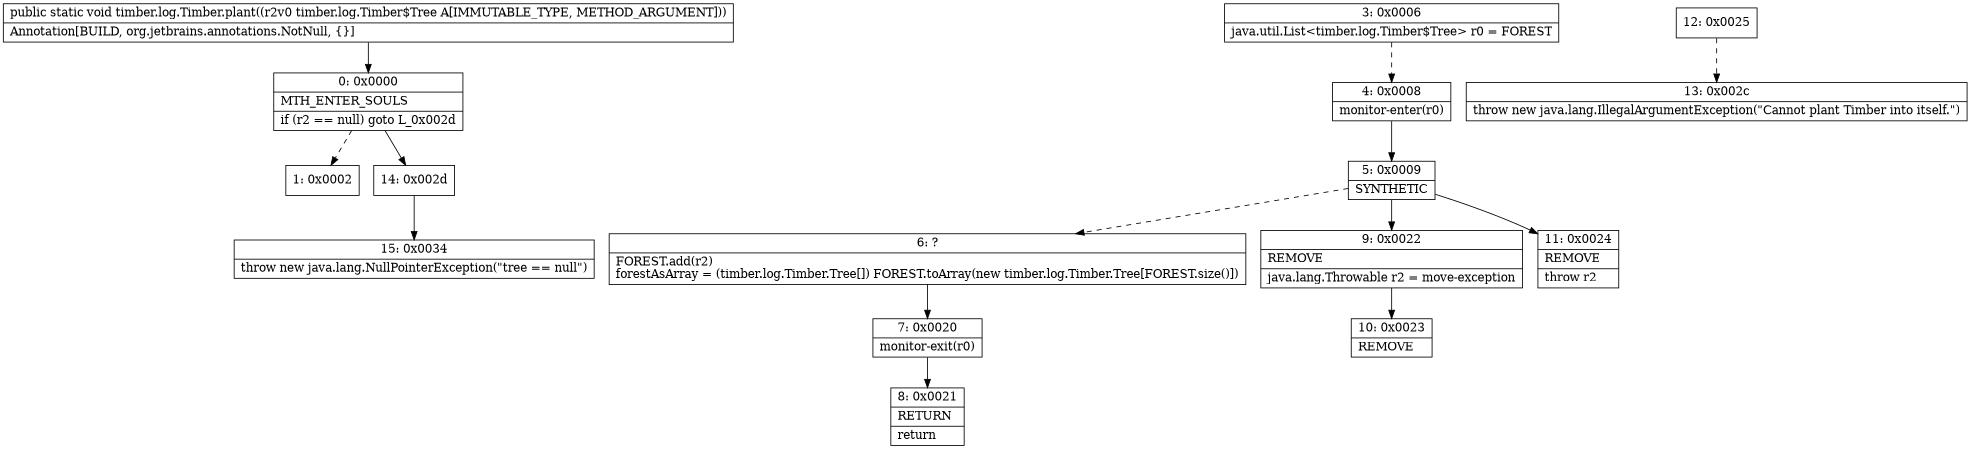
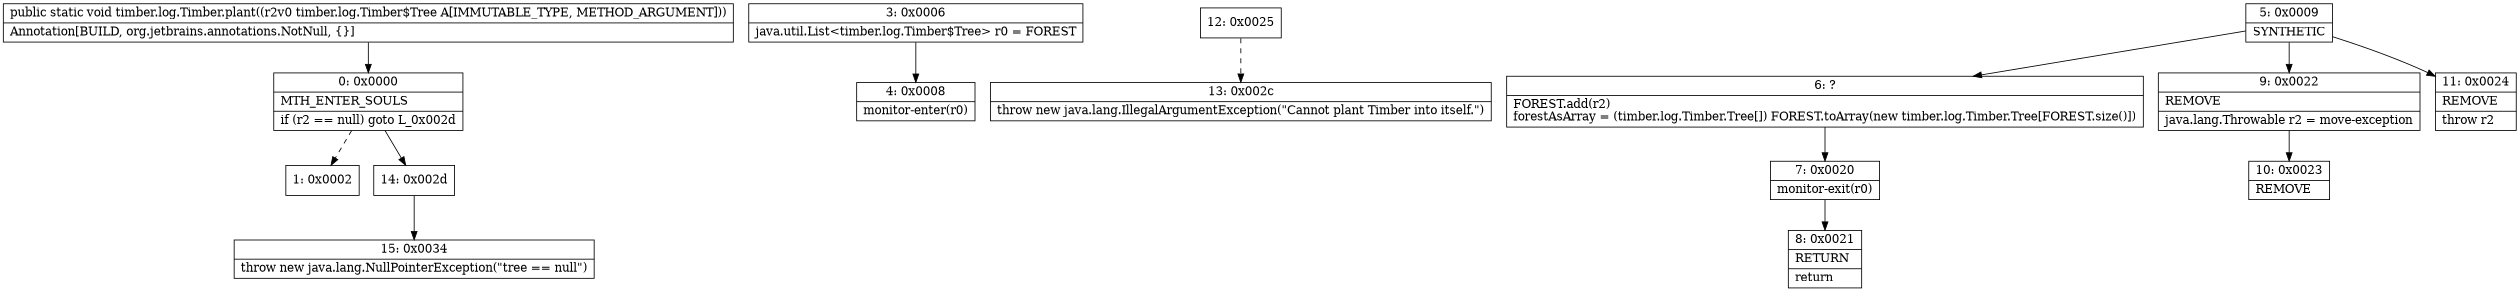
edge "3: 0x0006" -> "4: 0x0008": style dashed -> solid
edge "4: 0x0008" -> "5: 0x0009": removed
edge "5: 0x0009" -> "6: ?": style dashed -> solid
